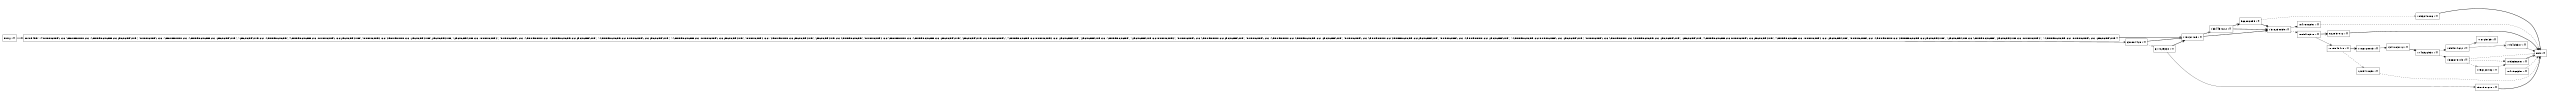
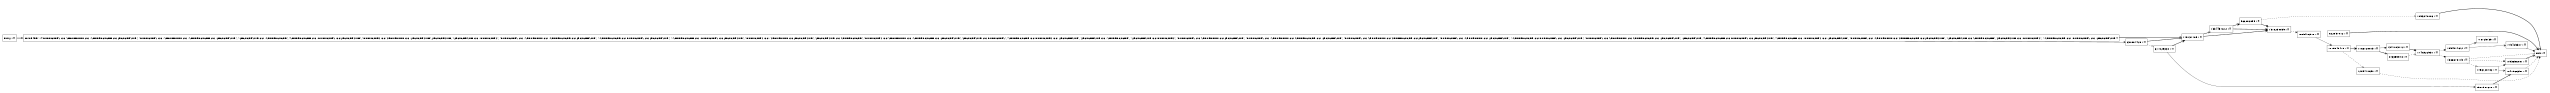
node "1847806891 - []": removed
edge "1889476918 - []" -> "822857012 - []": removed
node "543359948 - []": added
edge "1456128782 - []" -> "1047966357 - []": added
edge "1907501278 - []" -> "exit - []": now "1907501278 - []" -> "1047966357 - []"
